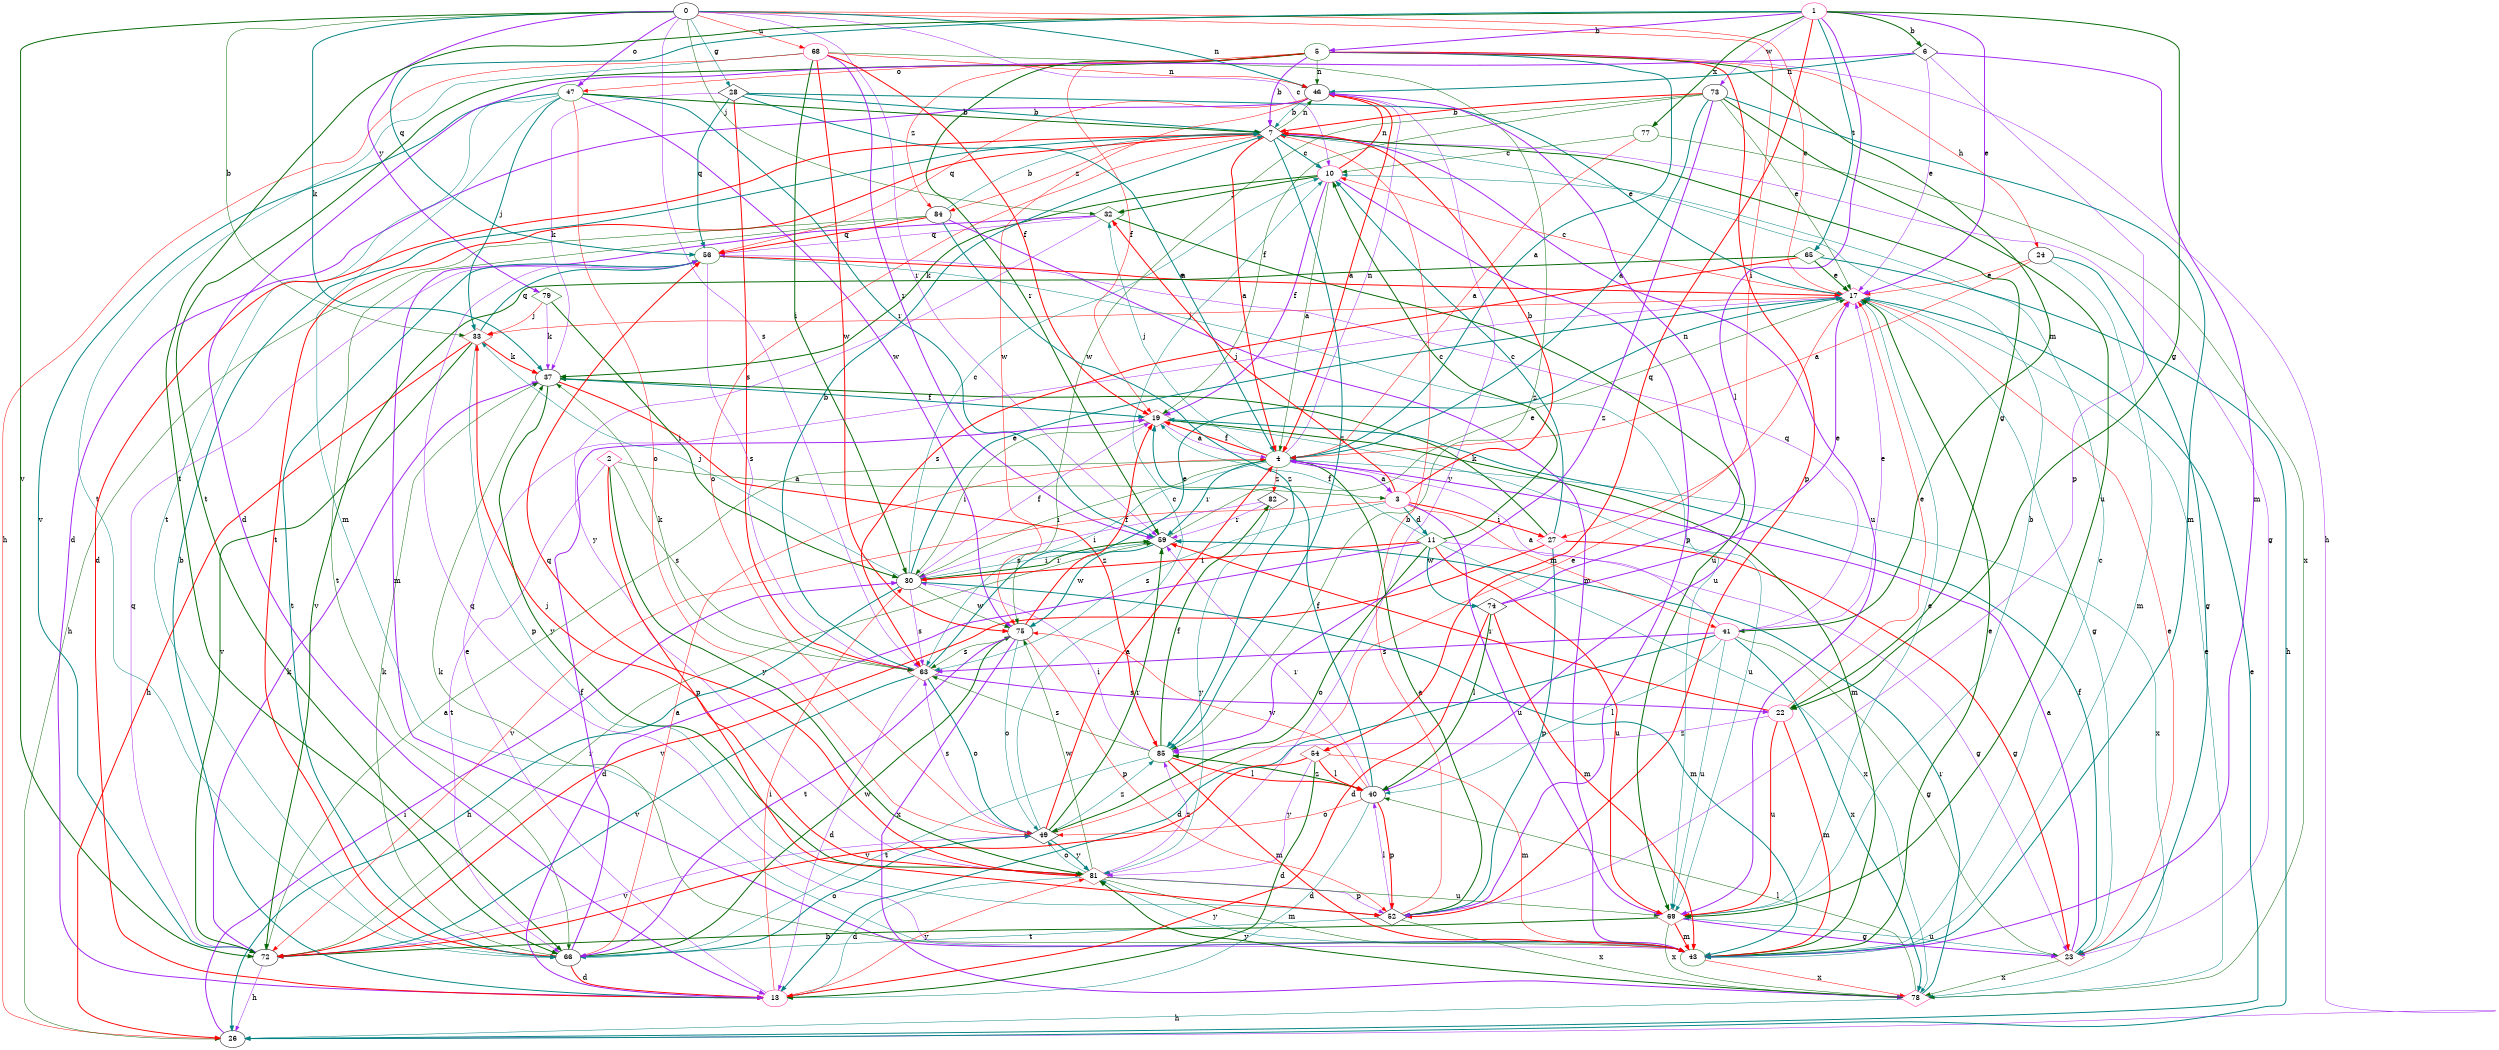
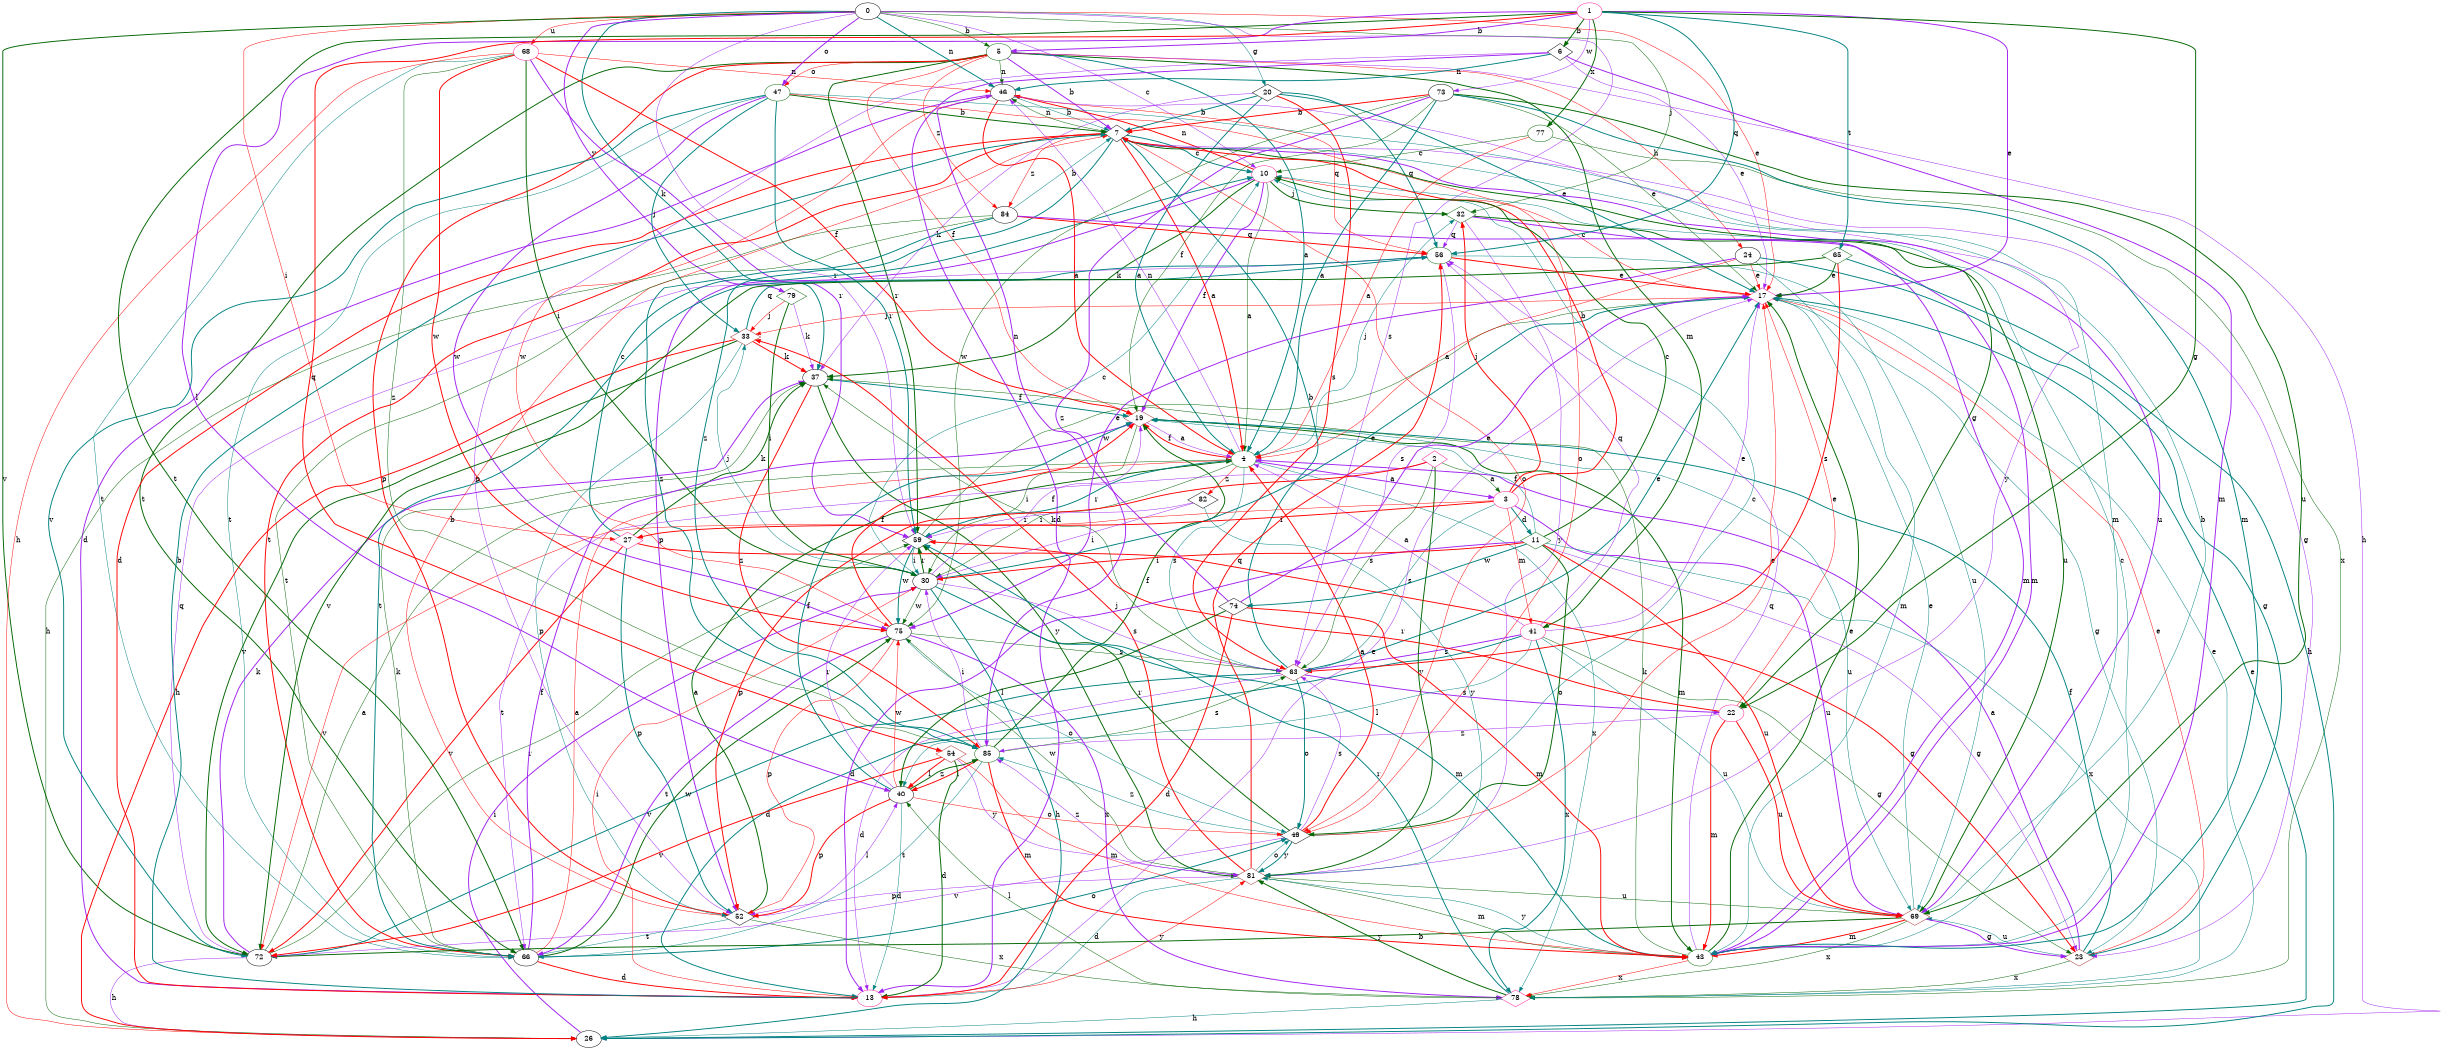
edge "0" -> "33": now "0" -> "5"
node "28": label "28" -> "20"
edge "24" -> "75": added, label "w"
edge "85" -> "82": now "85" -> "19"
